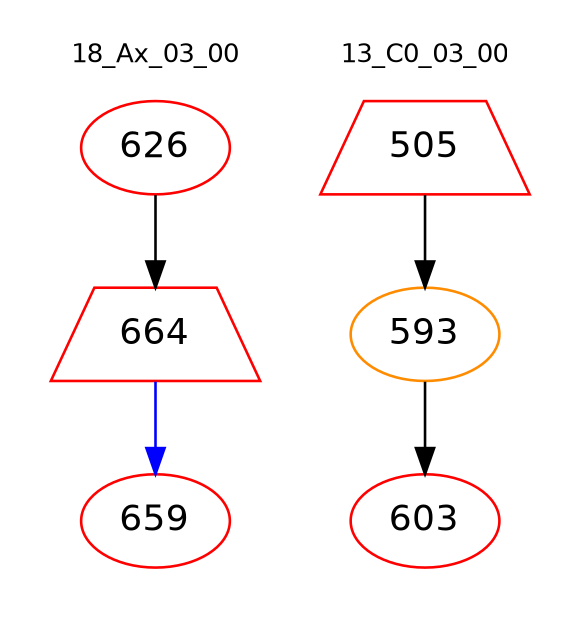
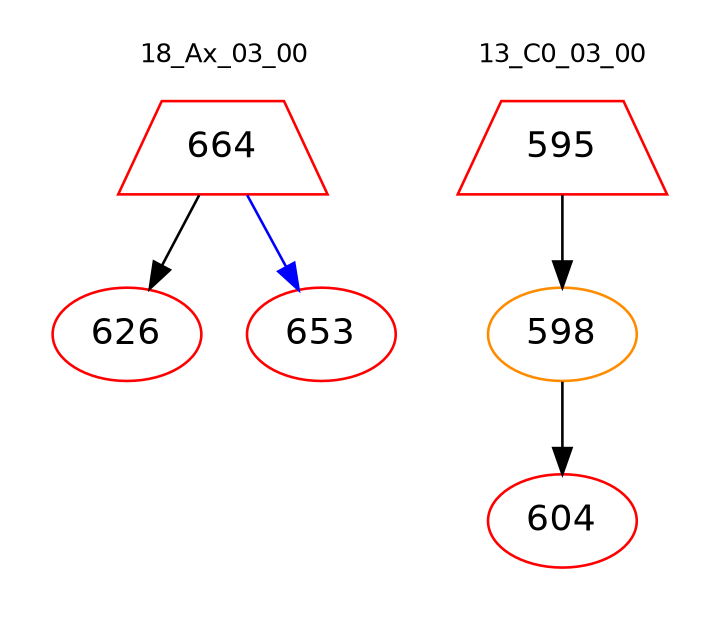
node "505": label "505" -> "595"
edge "626" -> "664": reversed
node "593": label "593" -> "598"
node "659": label "659" -> "653"
node "603": label "603" -> "604"
